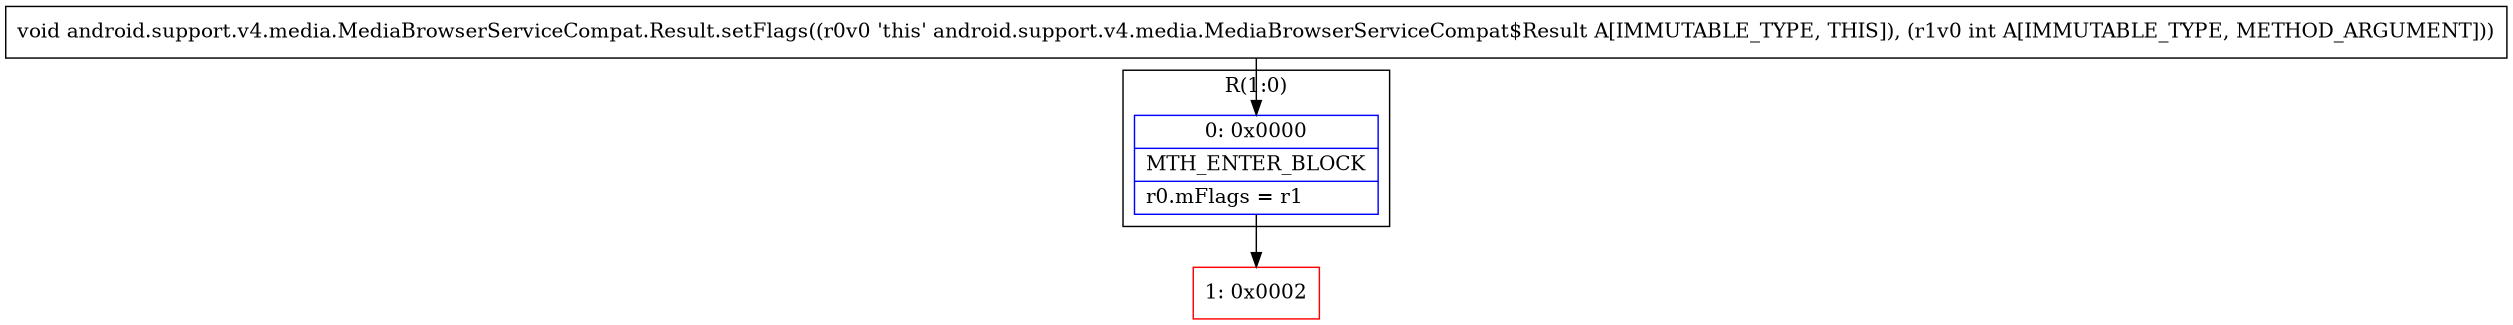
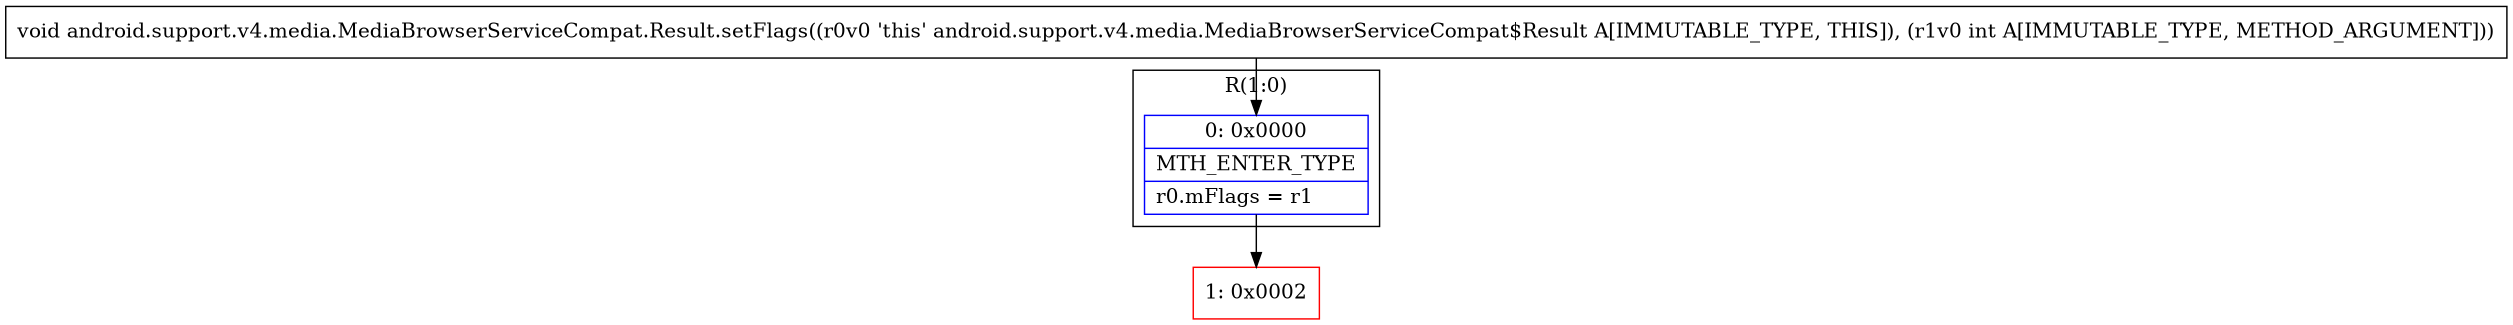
node "0: 0x0000": text "MTH_ENTER_BLOCK" -> "MTH_ENTER_TYPE"
